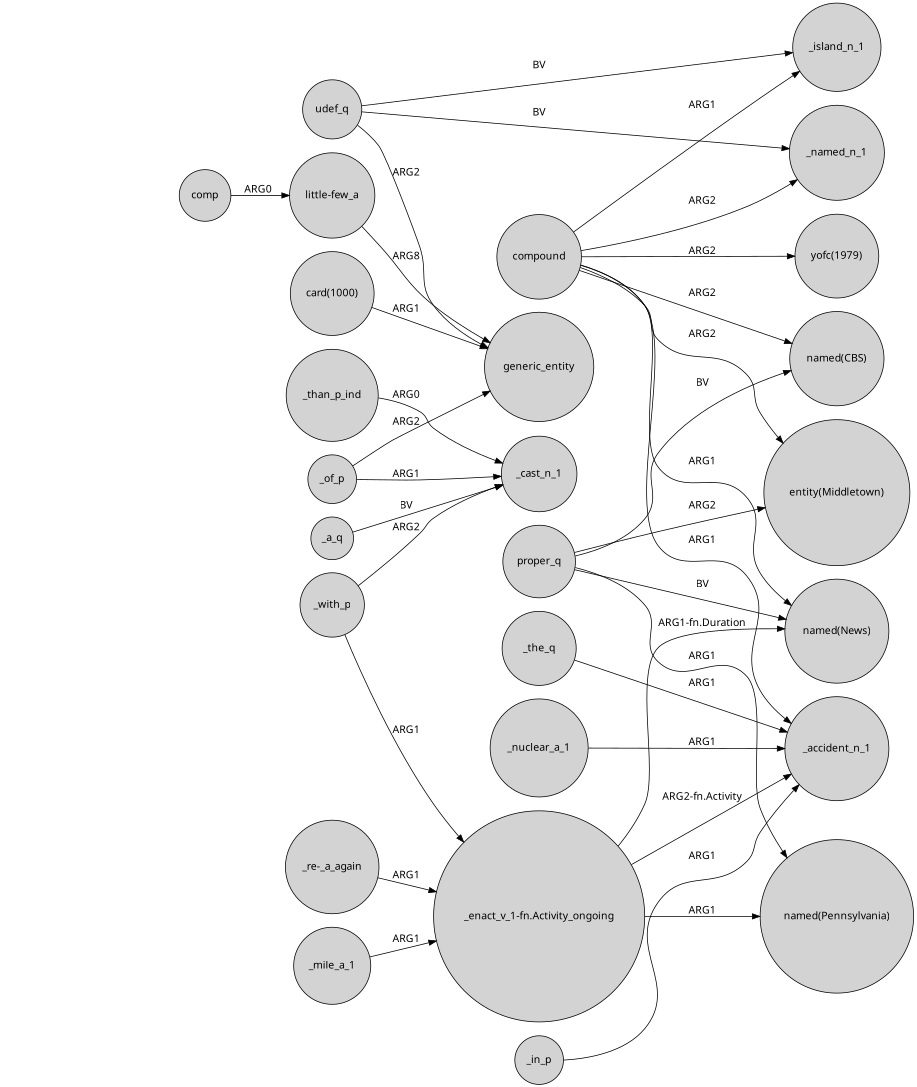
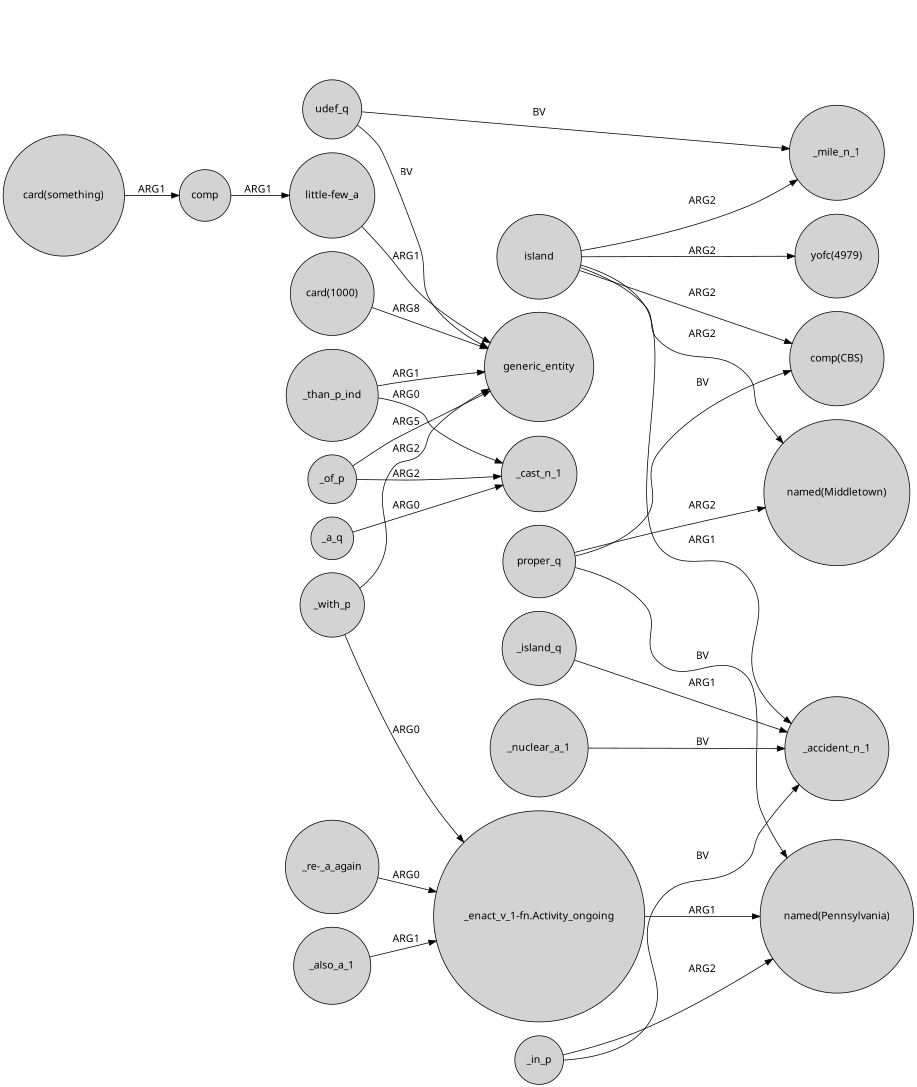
node "_island_n_1": removed
node "_named_n_1": label "_named_n_1" -> "_mile_n_1"
edge "udef_q" -> "generic_entity": label "ARG2" -> "BV"
edge "comp" -> "little-few_a": label "ARG0" -> "ARG1"
node "card(something)": added
edge "little-few_a" -> "generic_entity": label "ARG8" -> "ARG1"
node "yofc(1979)": label "yofc(1979)" -> "yofc(4979)"
node "compound": label "compound" -> "island"
edge "card(1000)" -> "generic_entity": label "ARG1" -> "ARG8"
node "named(CBS)": label "named(CBS)" -> "comp(CBS)"
edge "_than_p_ind" -> "generic_entity": added, label "ARG1"
edge "_of_p" -> "generic_entity": label "ARG2" -> "ARG5"
edge "_of_p" -> "_cast_n_1": label "ARG1" -> "ARG2"
node "entity(Middletown)": label "entity(Middletown)" -> "named(Middletown)"
edge "_a_q" -> "_cast_n_1": label "BV" -> "ARG0"
edge "_with_p" -> "_cast_n_1": now "_with_p" -> "generic_entity"
node "named(News)": removed
node "_the_q": label "_the_q" -> "_island_q"
edge "proper_q" -> "named(Pennsylvania)": label "ARG1" -> "BV"
edge "_with_p" -> "_enact_v_1-fn.Activity_ongoing": label "ARG1" -> "ARG0"
edge "_nuclear_a_1" -> "_accident_n_1": label "ARG1" -> "BV"
edge "_enact_v_1-fn.Activity_ongoing" -> "_accident_n_1": removed, label "ARG2-fn.Activity"
edge "_in_p" -> "_accident_n_1": label "ARG1" -> "BV"
edge "_re-_a_again" -> "_enact_v_1-fn.Activity_ongoing": label "ARG1" -> "ARG0"
node "_mile_a_1": label "_mile_a_1" -> "_also_a_1"
edge "_in_p" -> "named(Pennsylvania)": added, label "ARG2"
